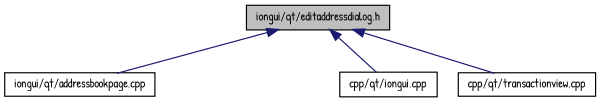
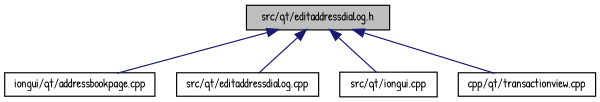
node "iongui/qt/editaddressdialog.h": label "iongui/qt/editaddressdialog.h" -> "src/qt/editaddressdialog.h"
node "src/qt/editaddressdialog.cpp": added
node "cpp/qt/iongui.cpp": label "cpp/qt/iongui.cpp" -> "src/qt/iongui.cpp"
